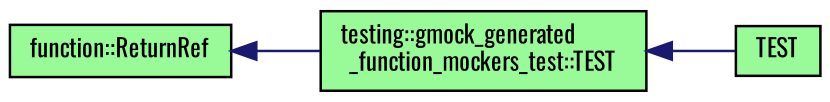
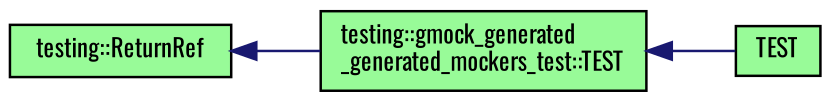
node "function::ReturnRef": label "function::ReturnRef" -> "testing::ReturnRef"
node "testing::gmock_generated _function_mockers_test::TEST": label "testing::gmock_generated _function_mockers_test::TEST" -> "testing::gmock_generated _generated_mockers_test::TEST"
